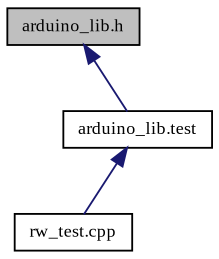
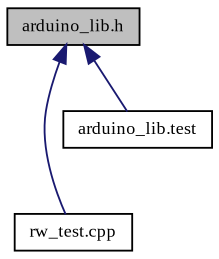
edge "rw_test.cpp" -> "arduino_lib.test": now "rw_test.cpp" -> "arduino_lib.h"
